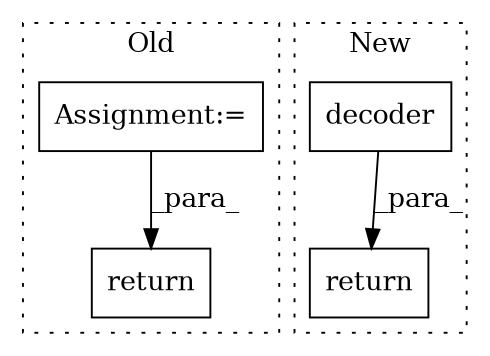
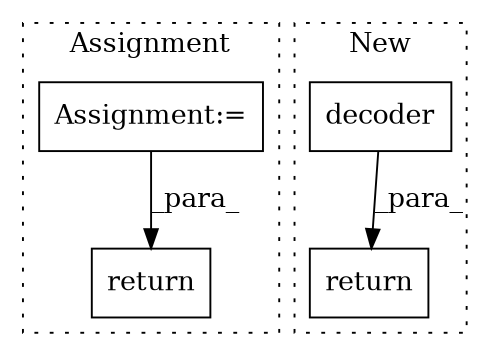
cluster "Old": label "Old" -> "Assignment"
